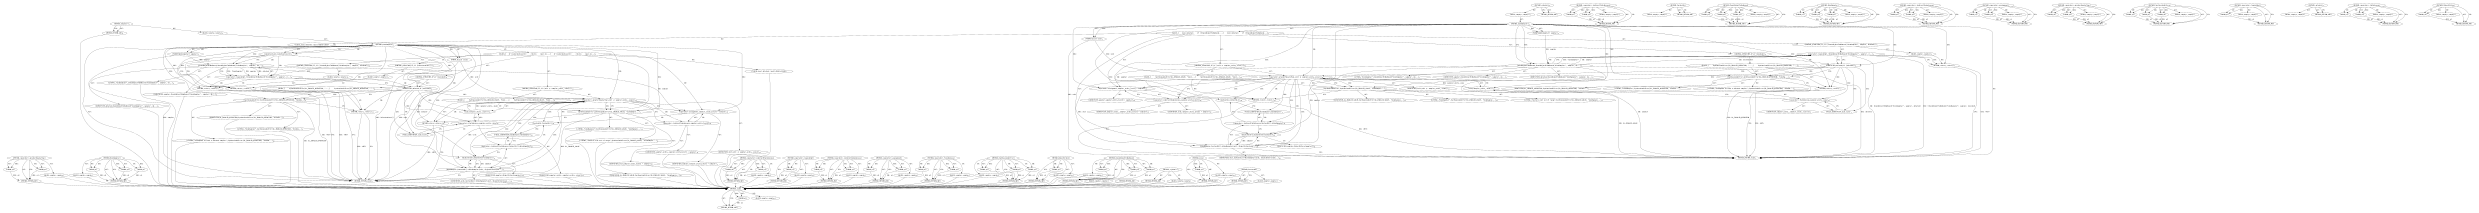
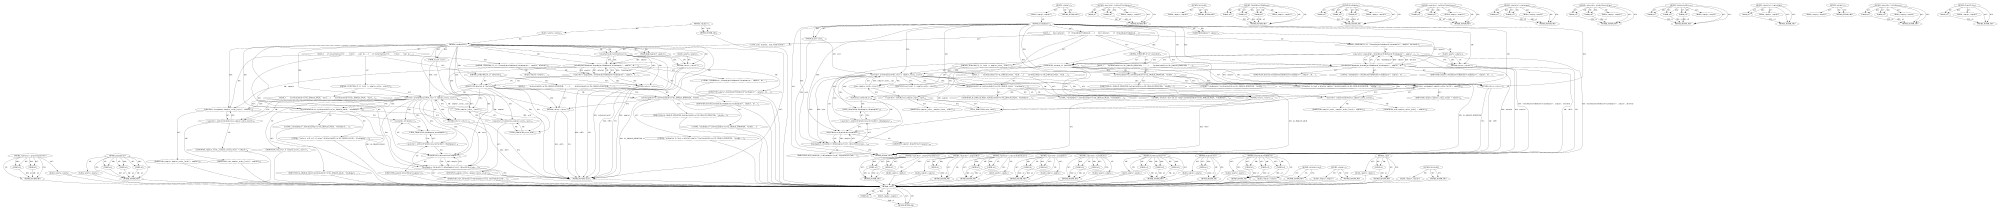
node "(CONTROL_STRUCTURE,IF,if (isContextLost()))": removed
node "<(LOCAL,bool deleted: bool)<SUB>5</SUB>>": removed
node "(METHOD,isContextLost)": added
